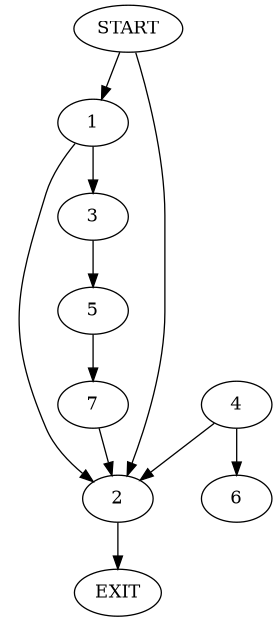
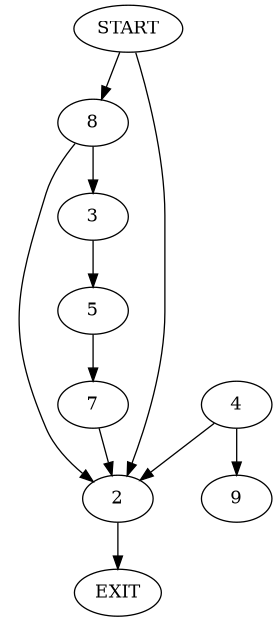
node "1": label "1" -> "8"
node "6": label "6" -> "9"
